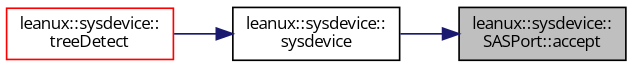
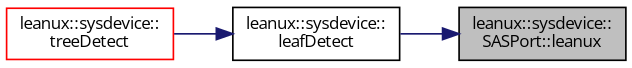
node "leanux::sysdevice:: sysdevice": label "leanux::sysdevice:: sysdevice" -> "leanux::sysdevice:: leafDetect"
node "leanux::sysdevice:: SASPort::accept": label "leanux::sysdevice:: SASPort::accept" -> "leanux::sysdevice:: SASPort::leanux"
